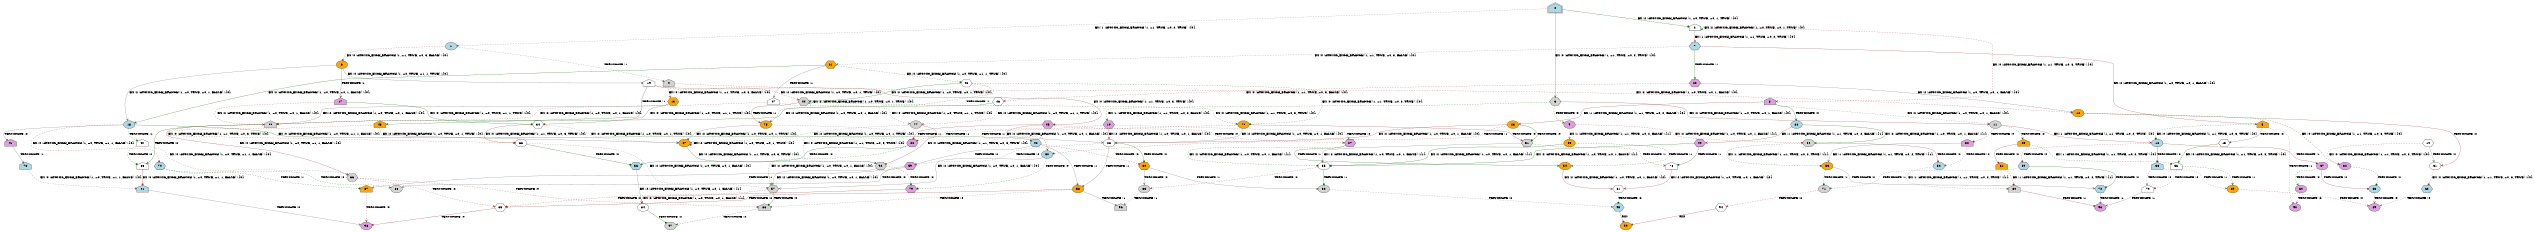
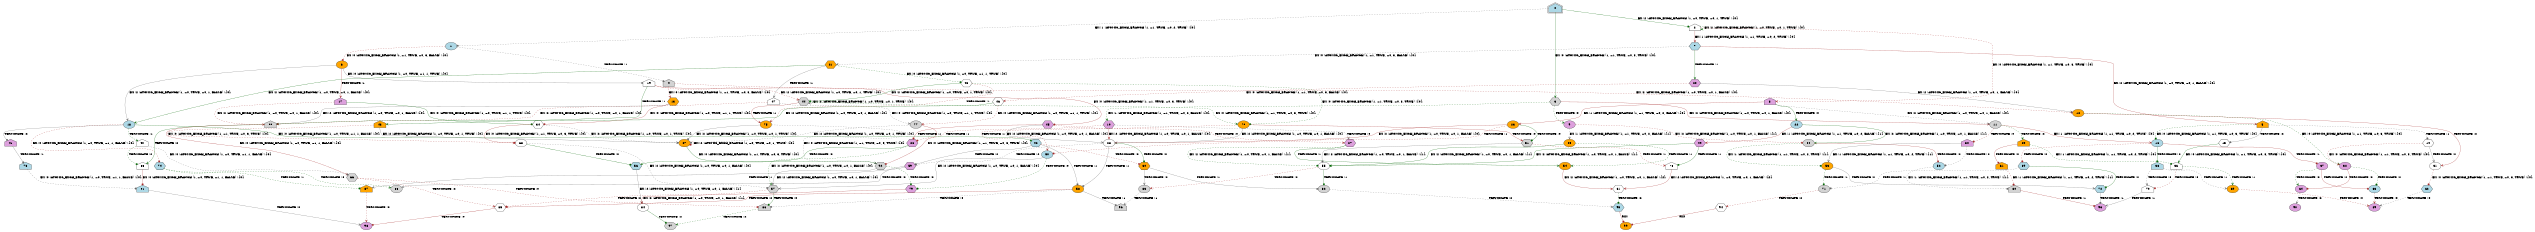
edge "5" -> "90": now "5" -> "14"
edge "32" -> "64": added, label "TERMINATE !0"
